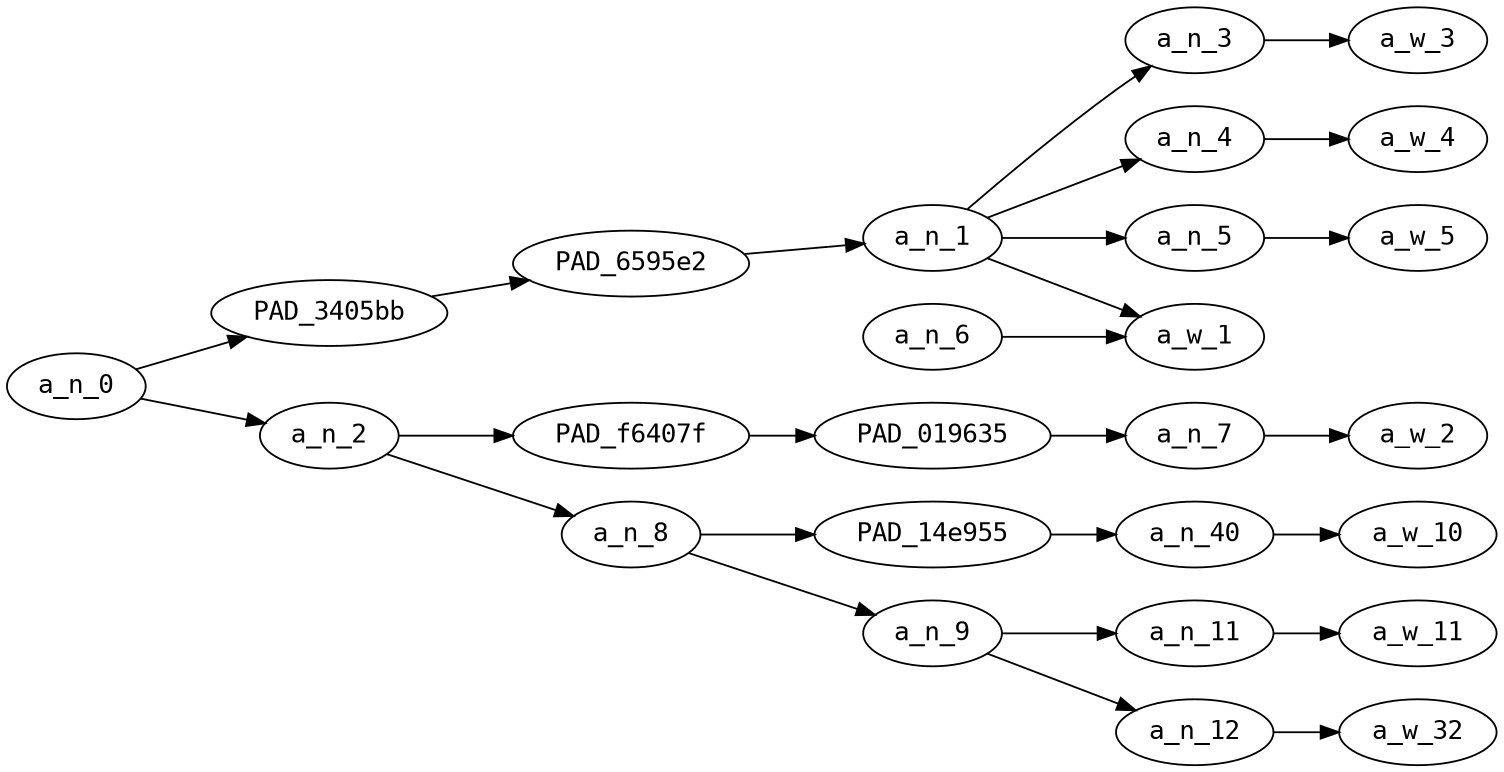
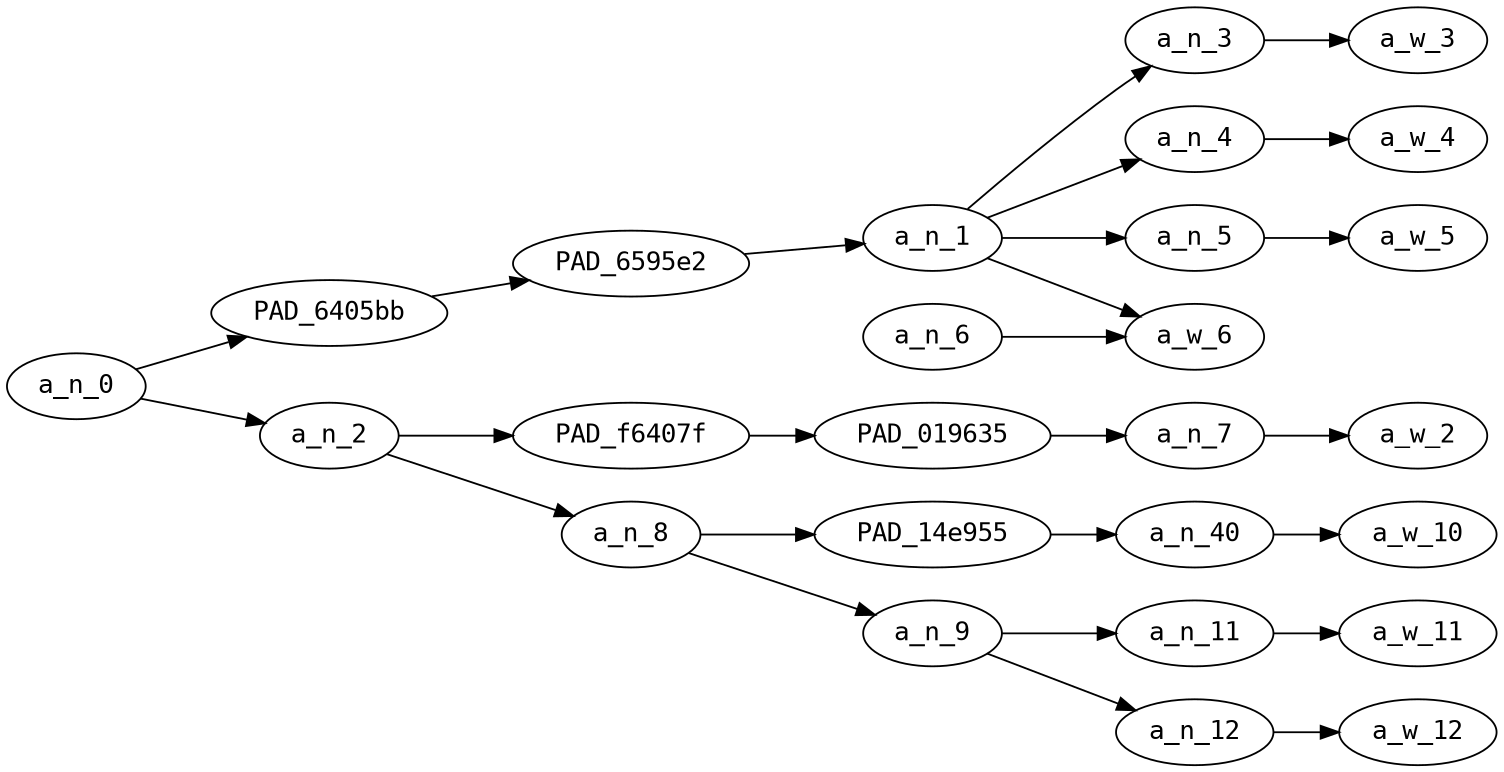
node "PAD_3405bb": label "PAD_3405bb" -> "PAD_6405bb"
node "a_w_1": label "a_w_1" -> "a_w_6"
node "a_w_32": label "a_w_32" -> "a_w_12"
